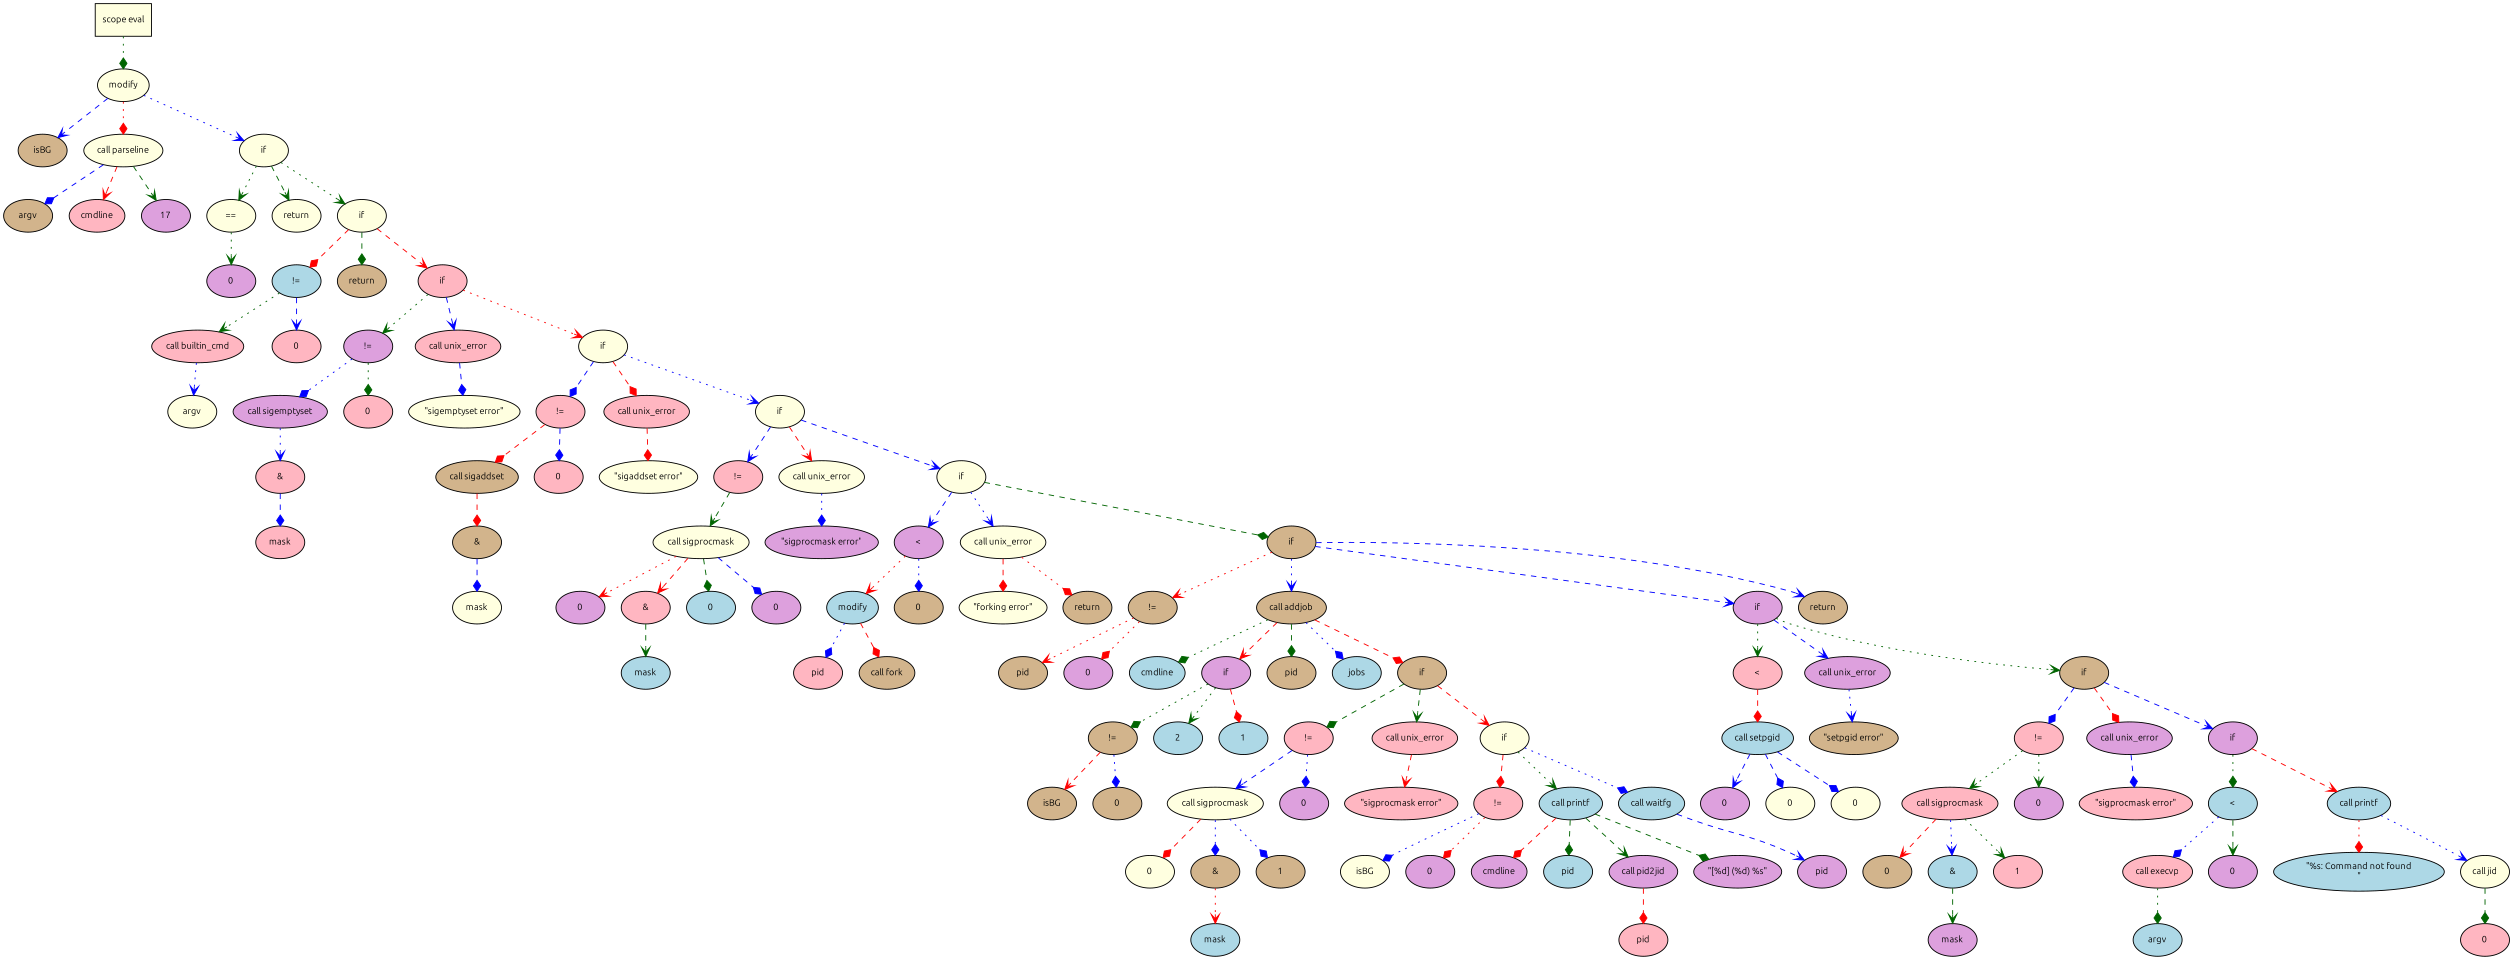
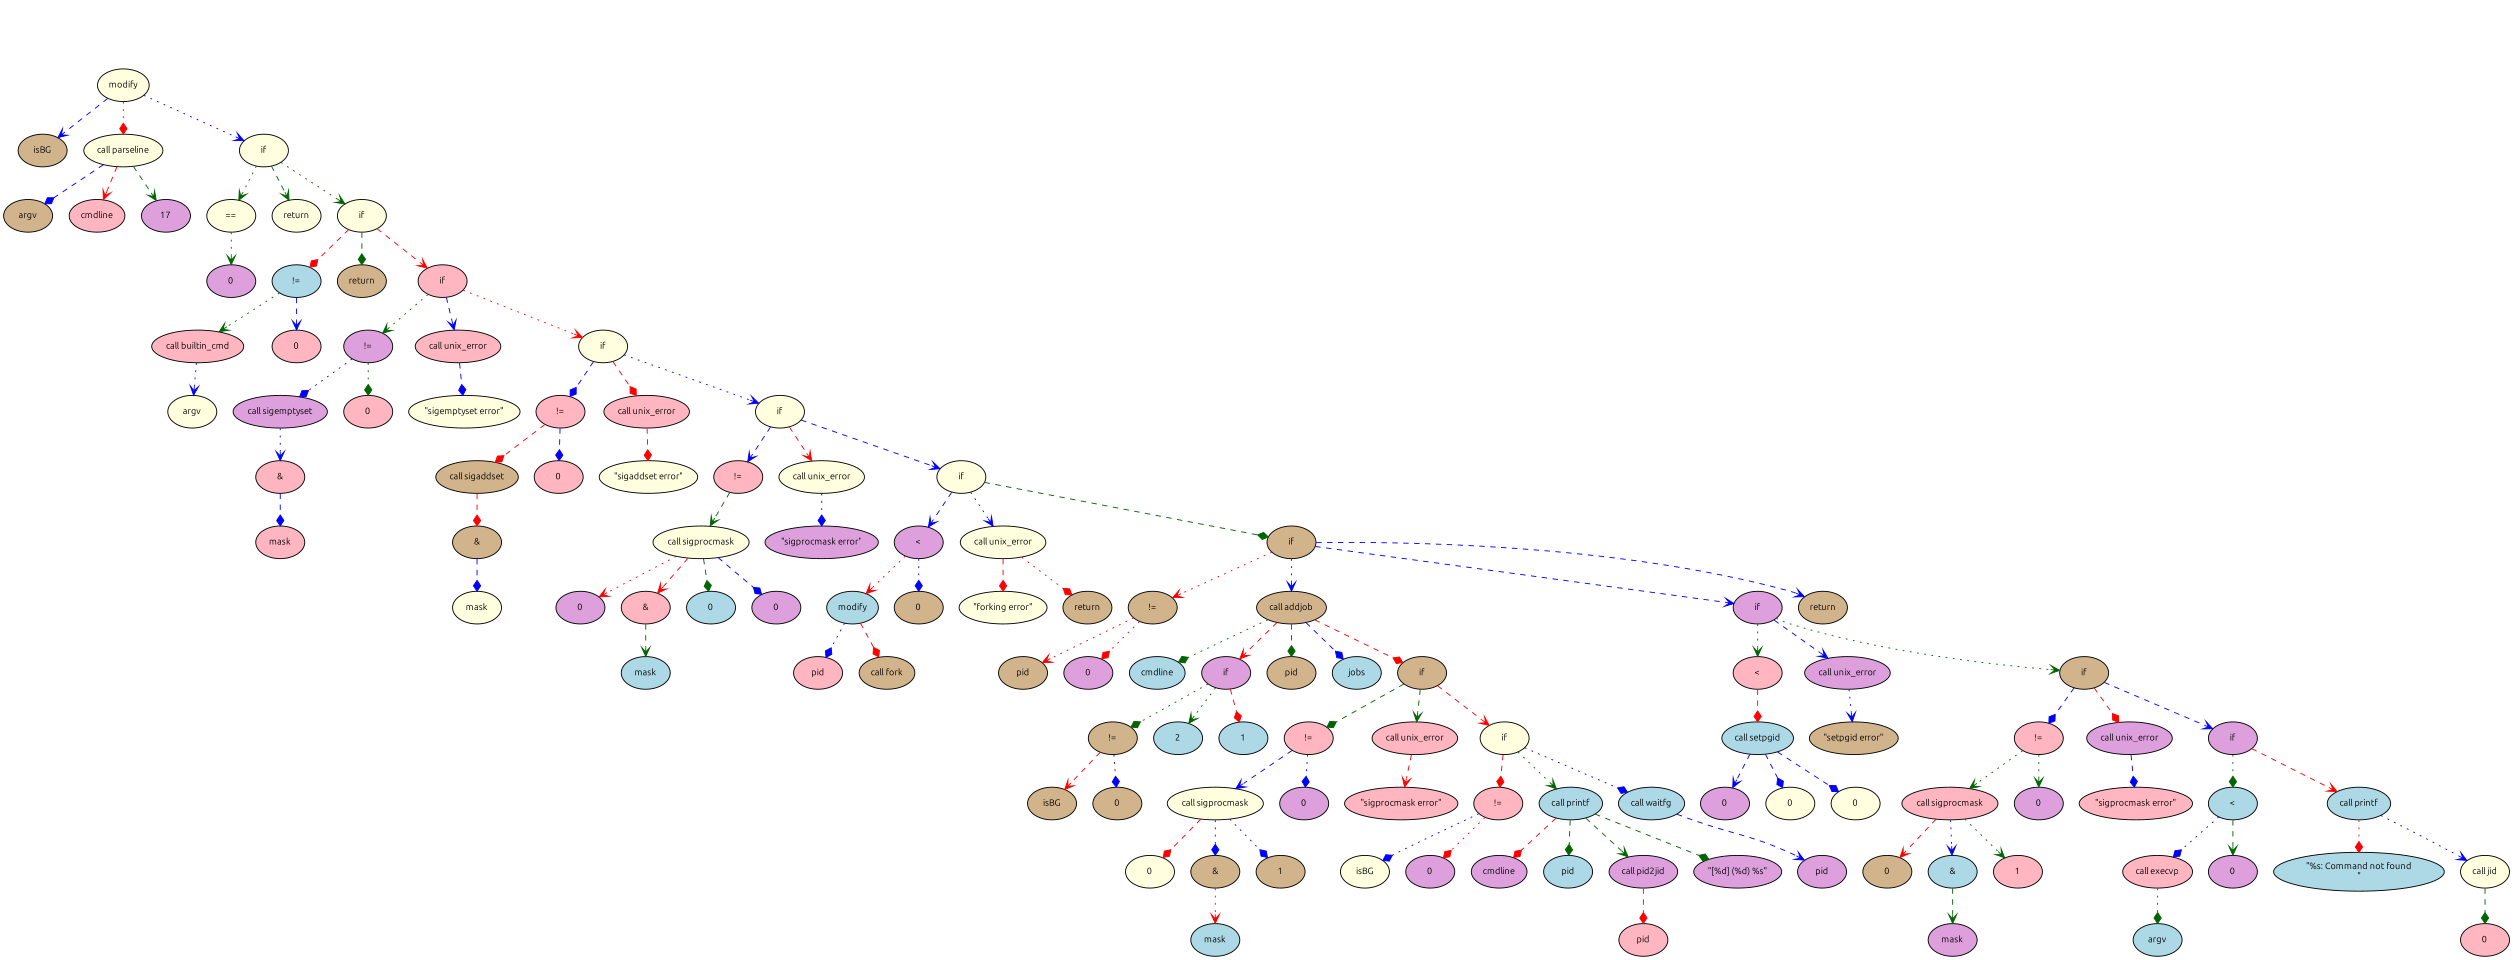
node "scope eval": removed
edge "call addjob" -> "jobs": style dotted -> dashed
